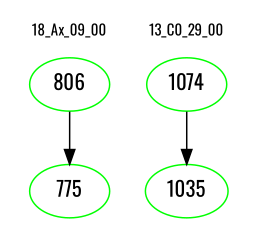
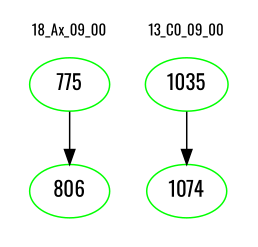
cluster "13_C0_29_00": label "13_C0_29_00" -> "13_C0_09_00"
edge "806" -> "775": reversed
edge "1074" -> "1035": reversed
